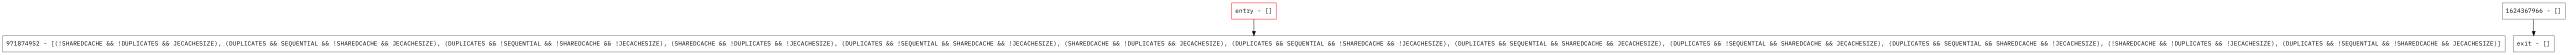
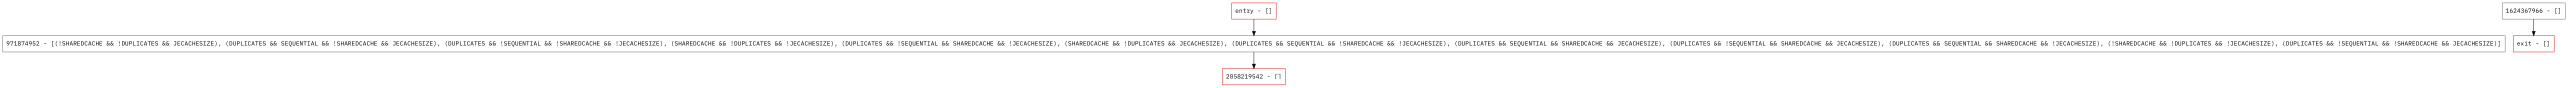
node "exit - []": color gray40 -> red
node "2058219542 - []": added
